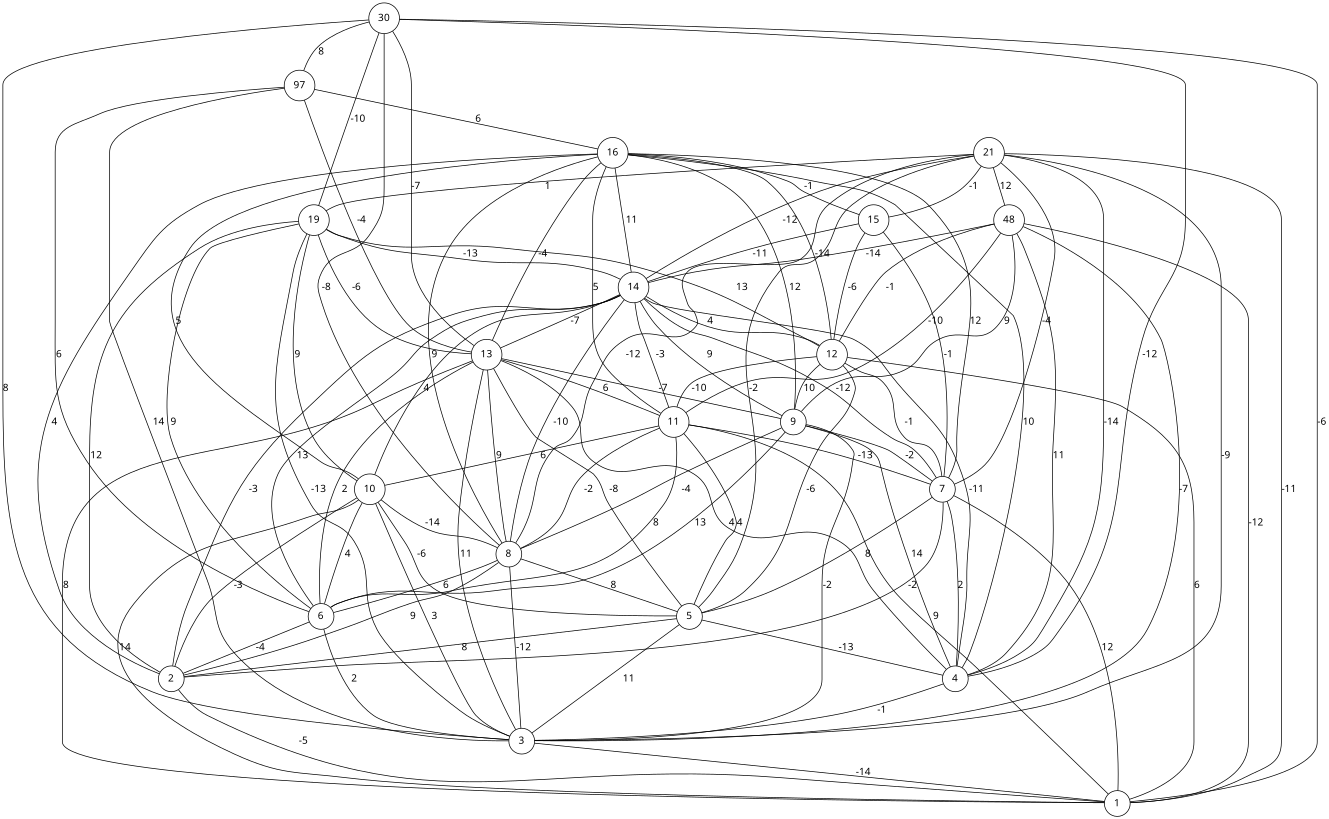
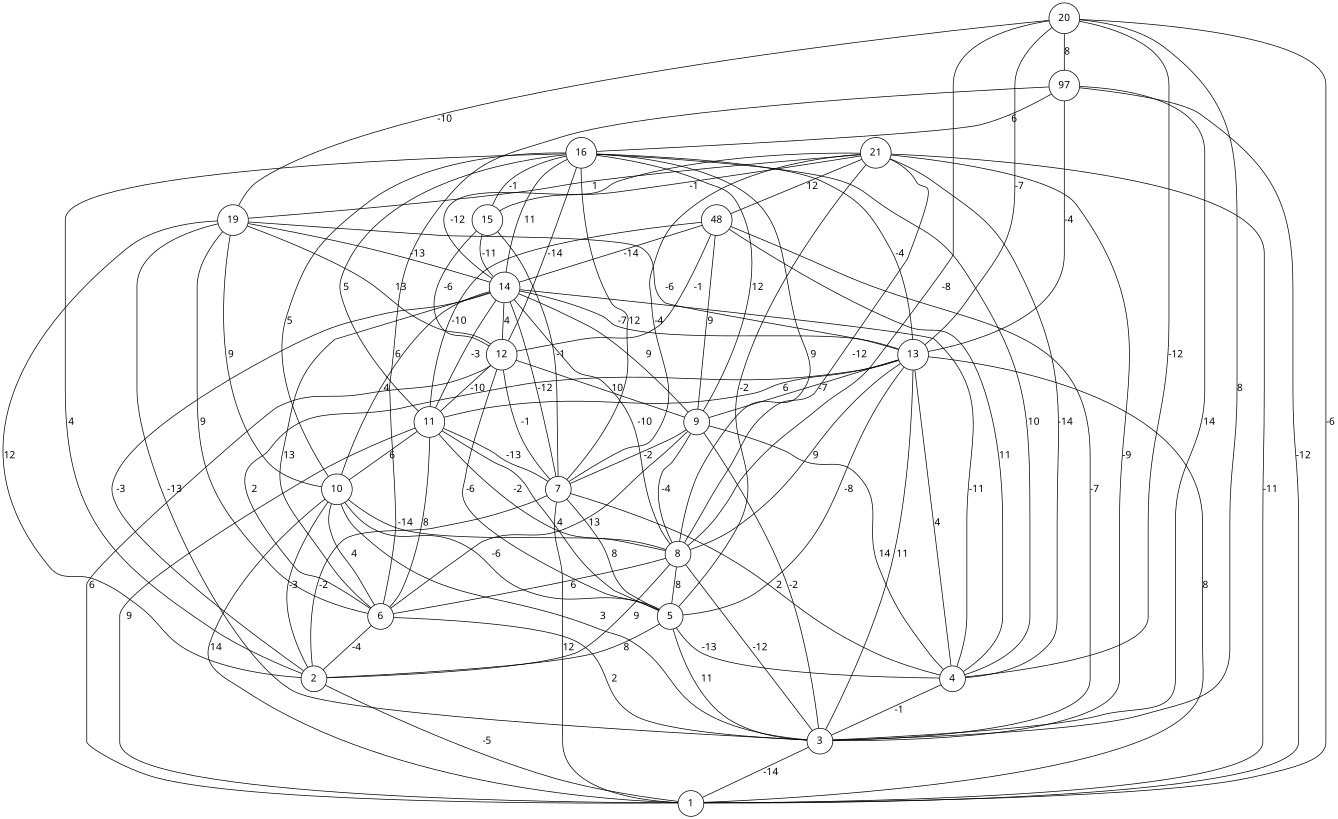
node "30": label "30" -> "20"
edge "48" -- "1": now "97" -- "1"
